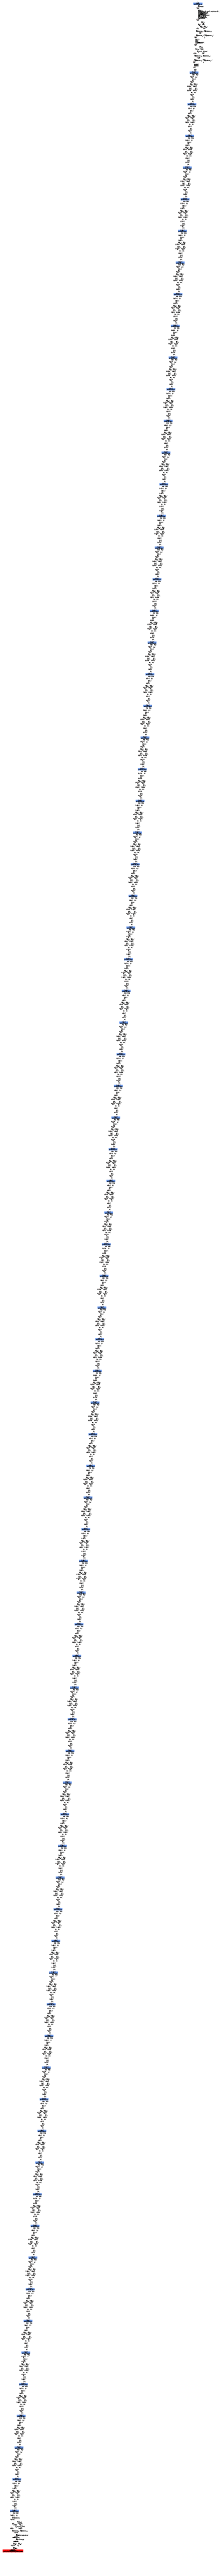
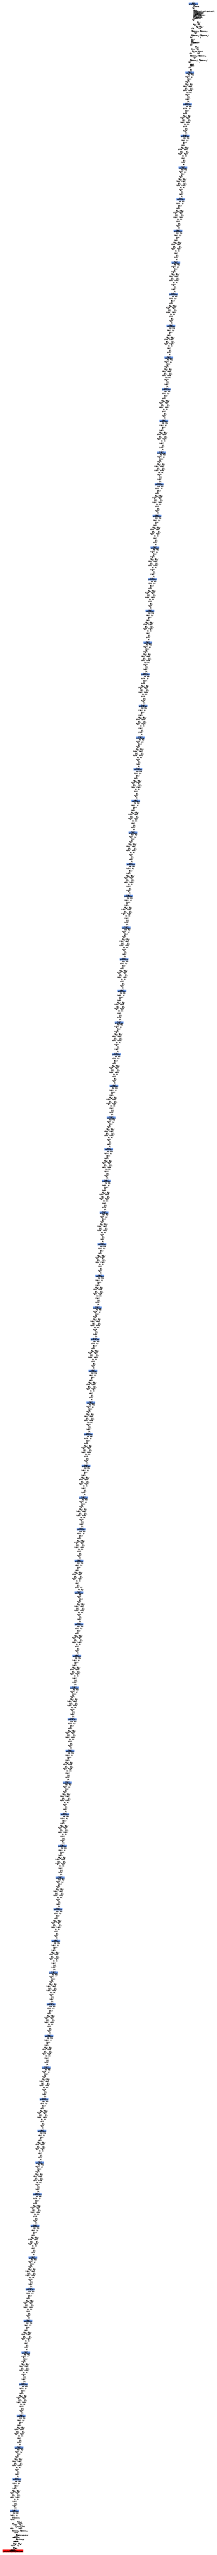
edge "90752 @ N44 main AbstractionState: ABS6105" -> "90754": reversed
